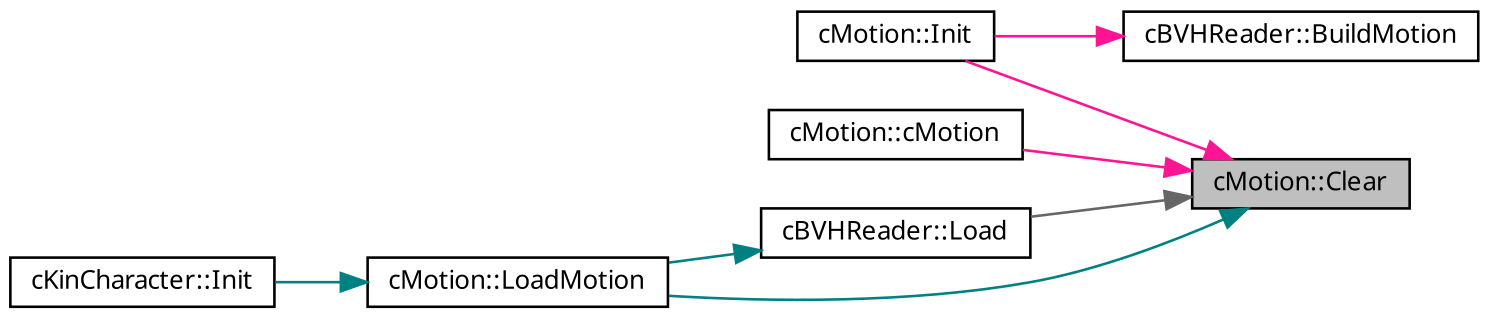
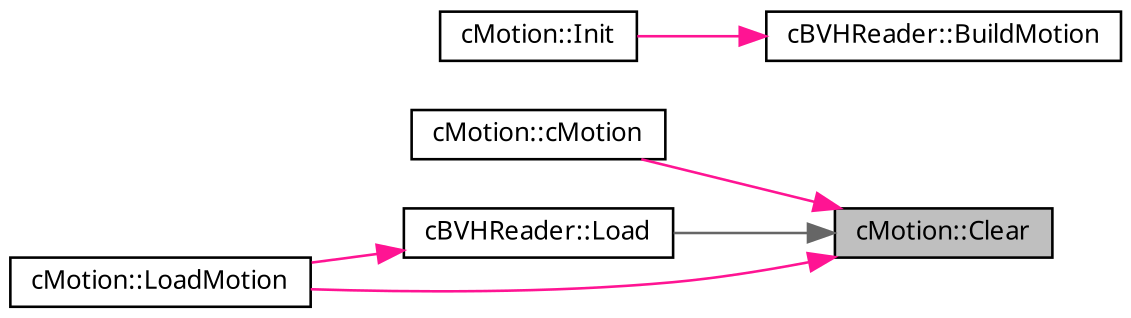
edge "cMotion::Init" -> "cMotion::Clear": removed
edge "cMotion::LoadMotion" -> "cBVHReader::Load": color teal -> deeppink
node "cKinCharacter::Init": removed
edge "cMotion::LoadMotion" -> "cMotion::Clear": color teal -> deeppink
